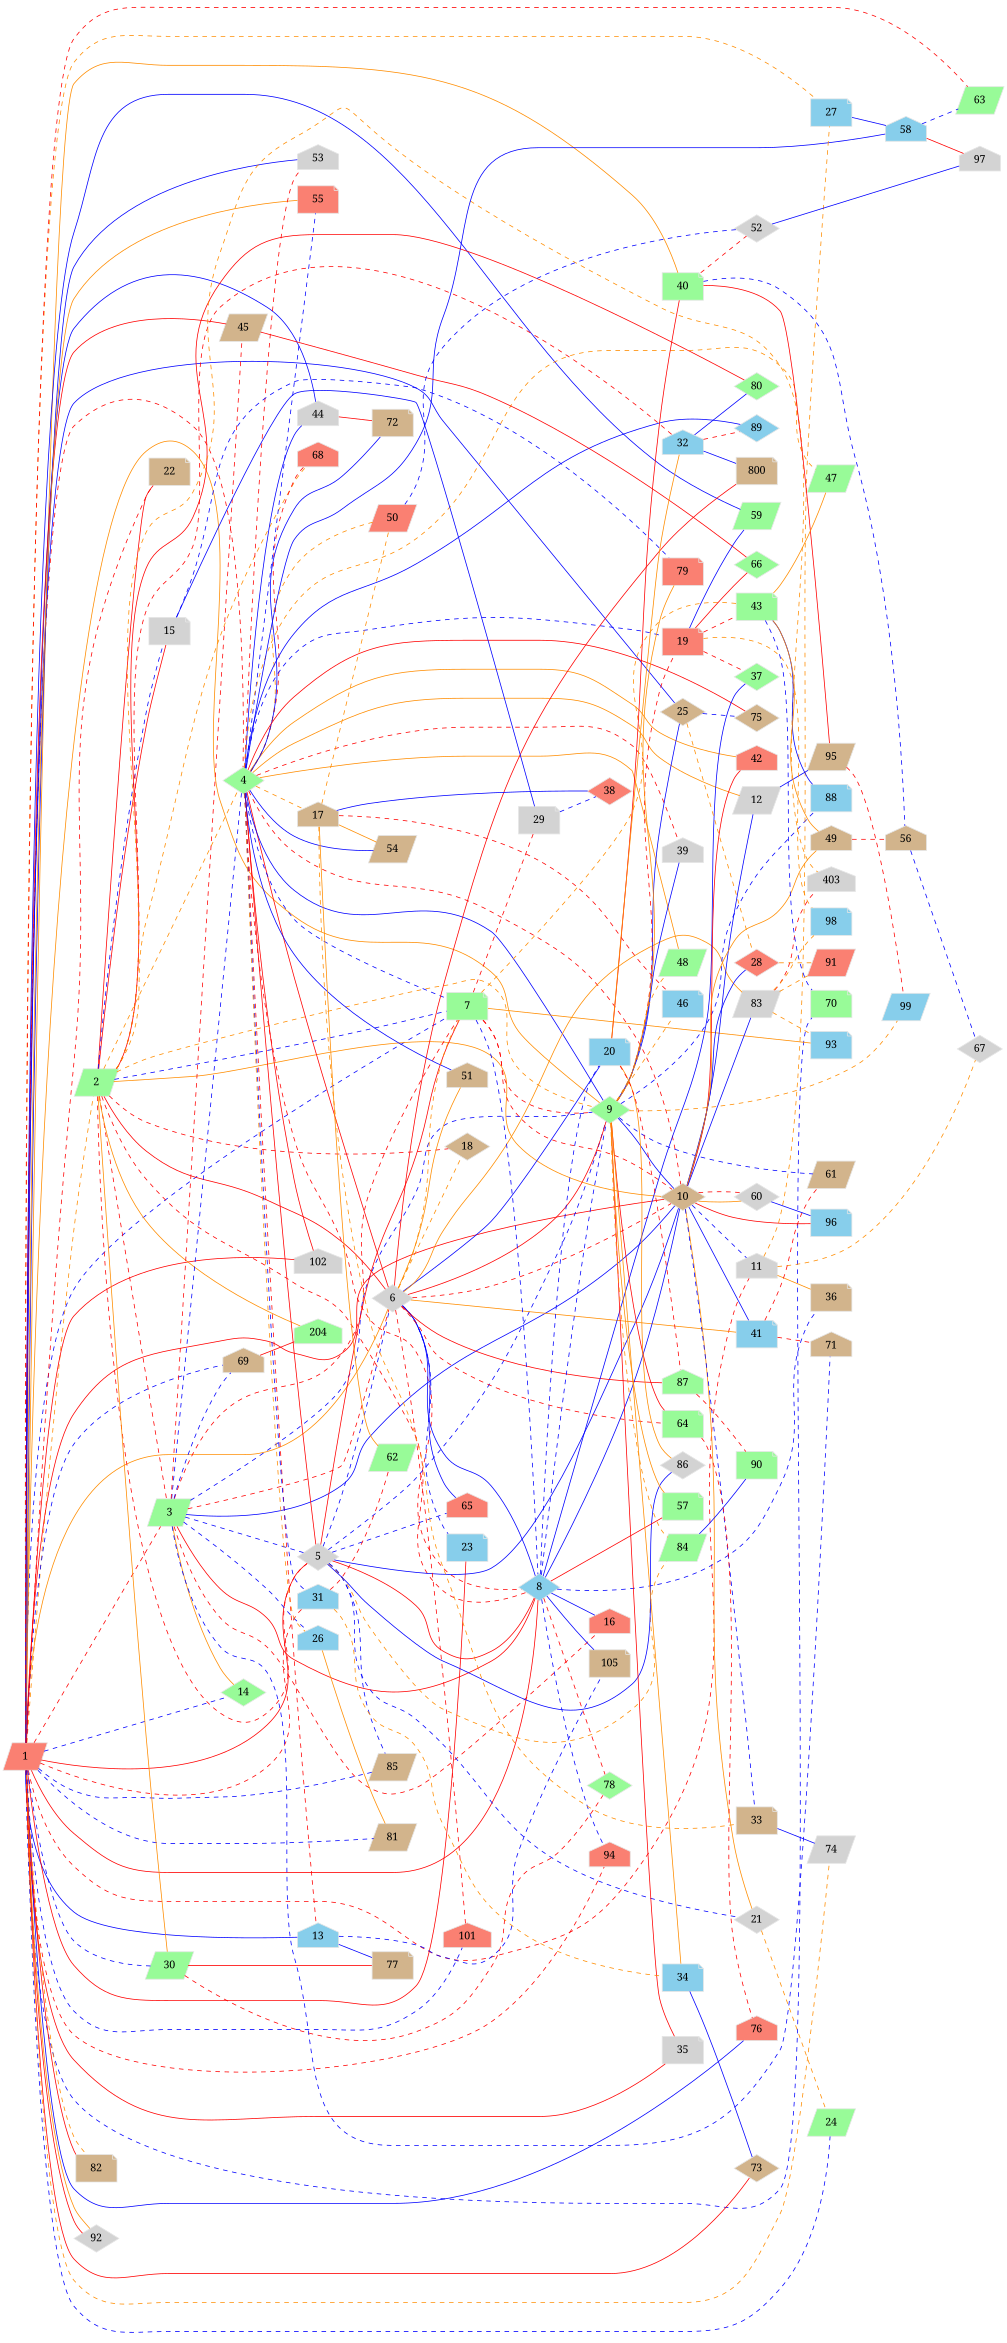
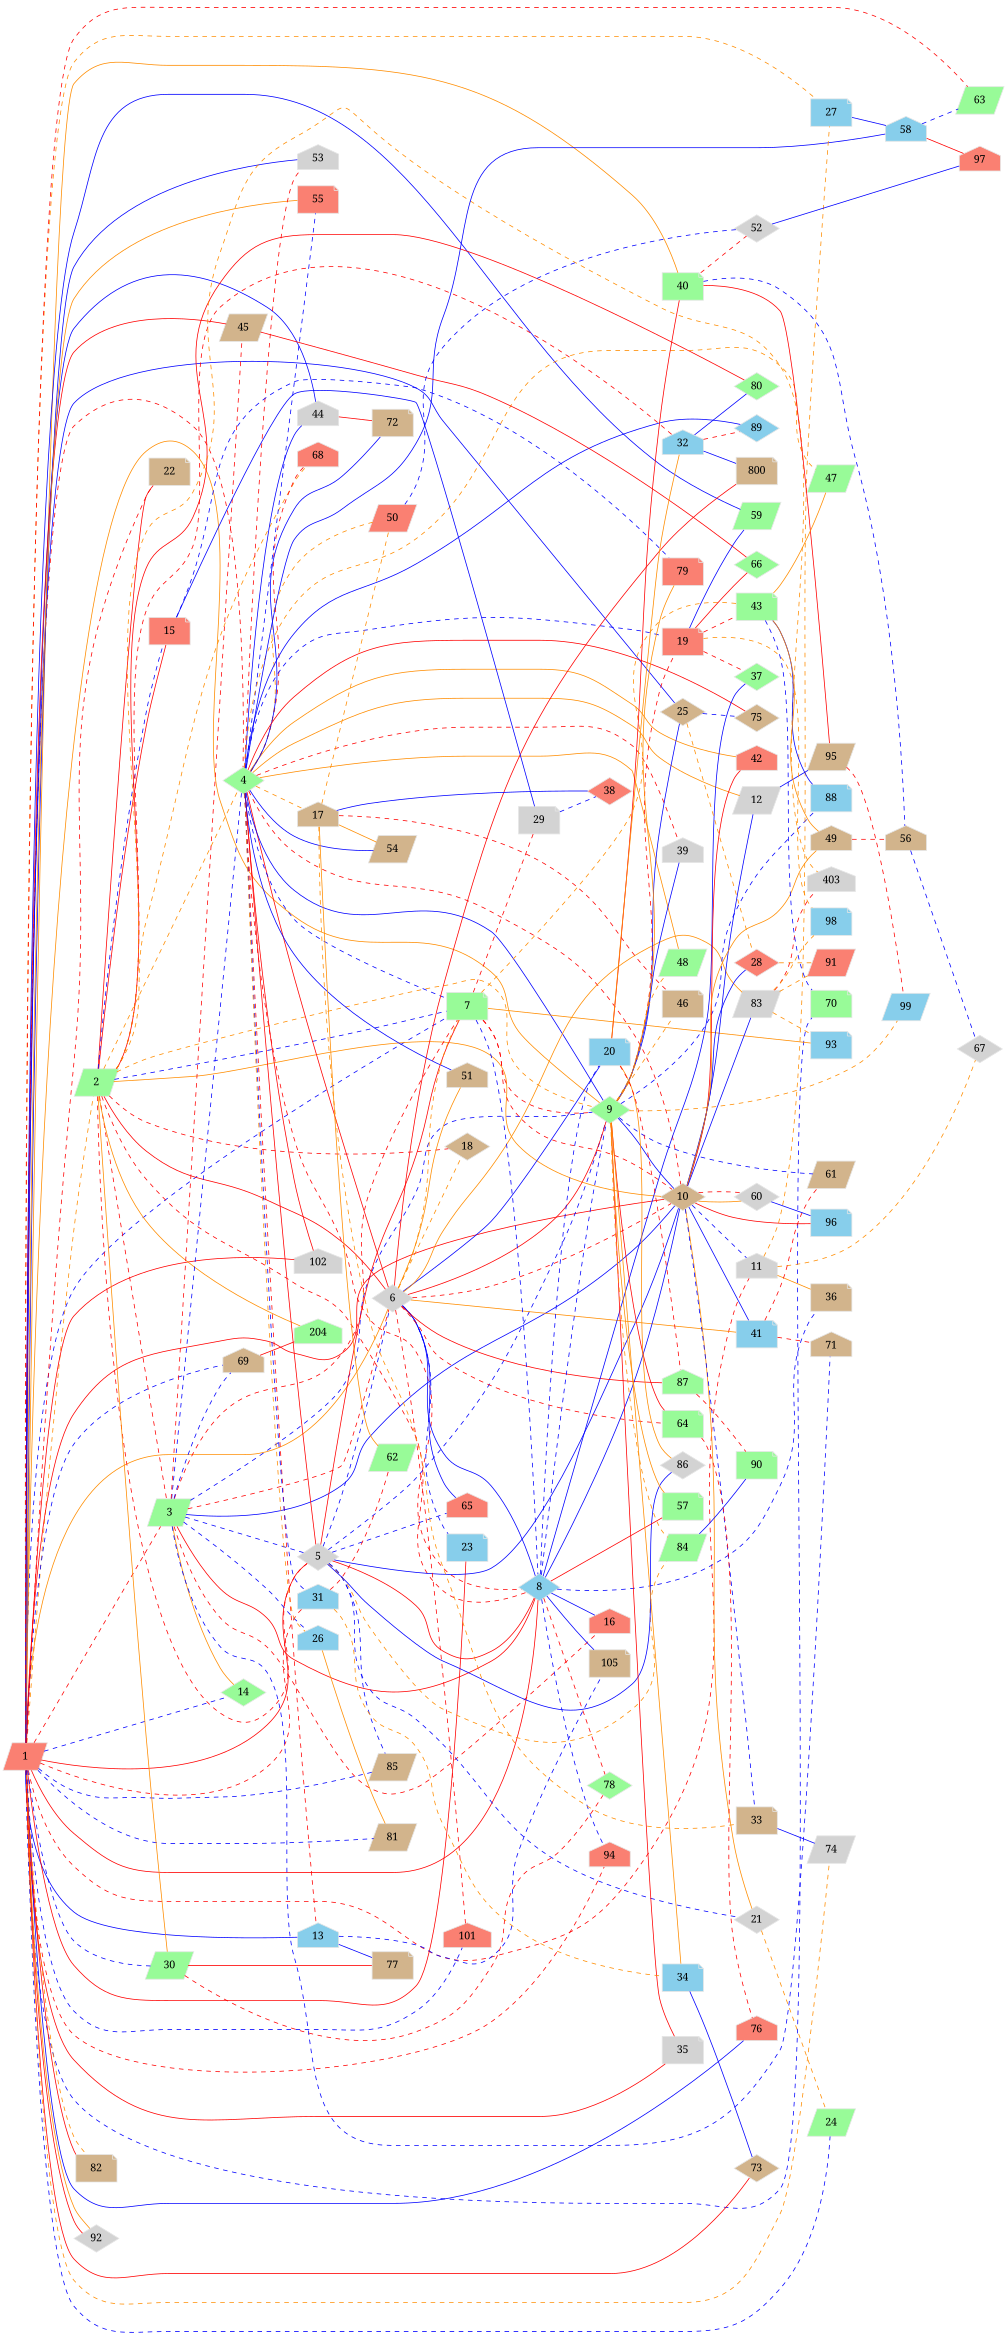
node "97": fillcolor lightgrey -> salmon
node "15": fillcolor lightgrey -> salmon
node "46": fillcolor skyblue -> tan
